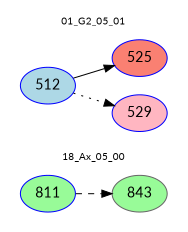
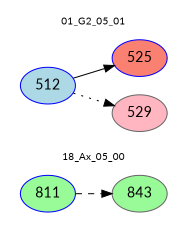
node "529": color blue -> gray40
